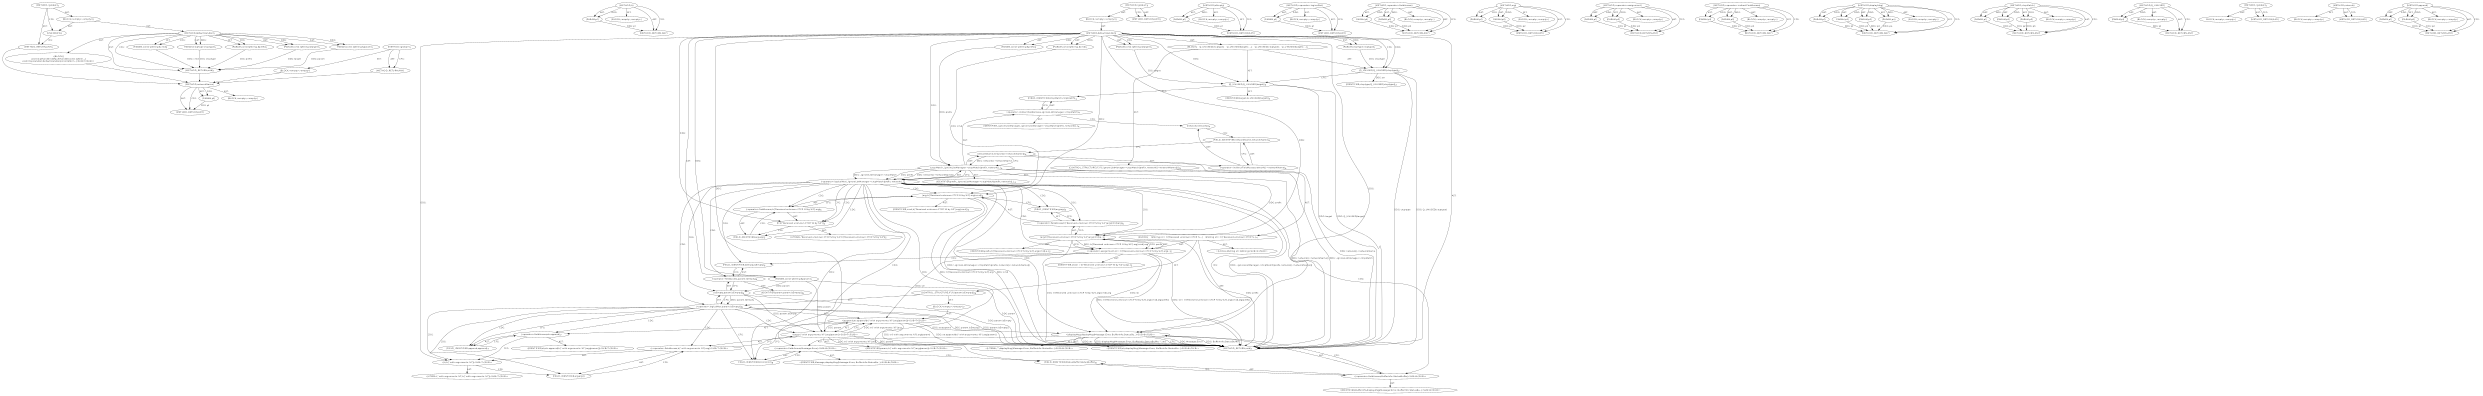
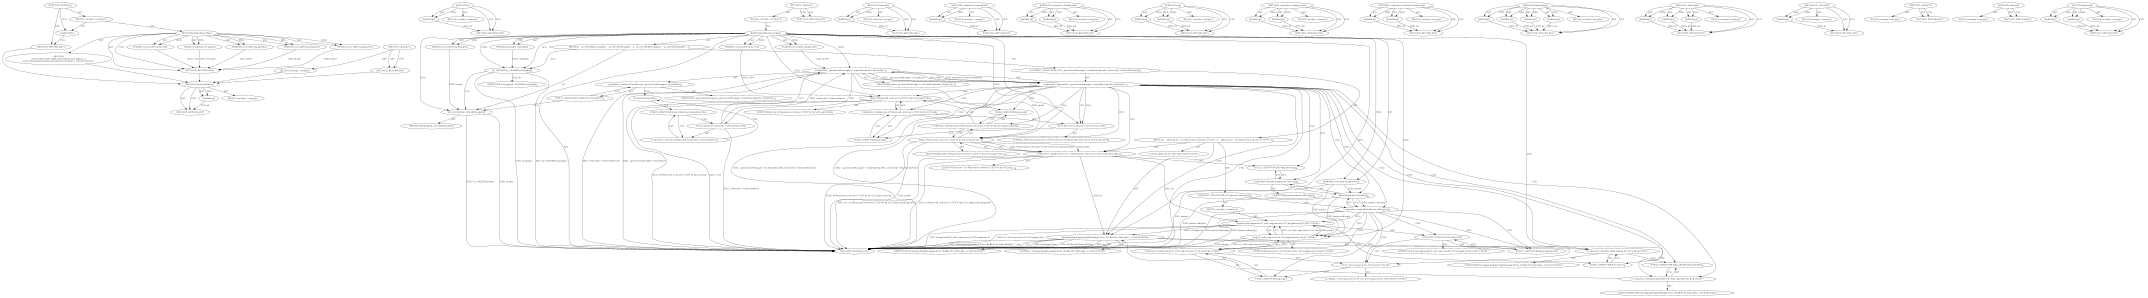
edge "(Q_UNUSED,Q_UNUSED(target))" -> "(FIELD_IDENTIFIER,ctcpMatch,ctcpMatch)": reversed
edge "(<operator>.logicalNot,!param.isEmpty())" -> "(FIELD_IDENTIFIER,Error,Error)": removed, label "CFG:"
